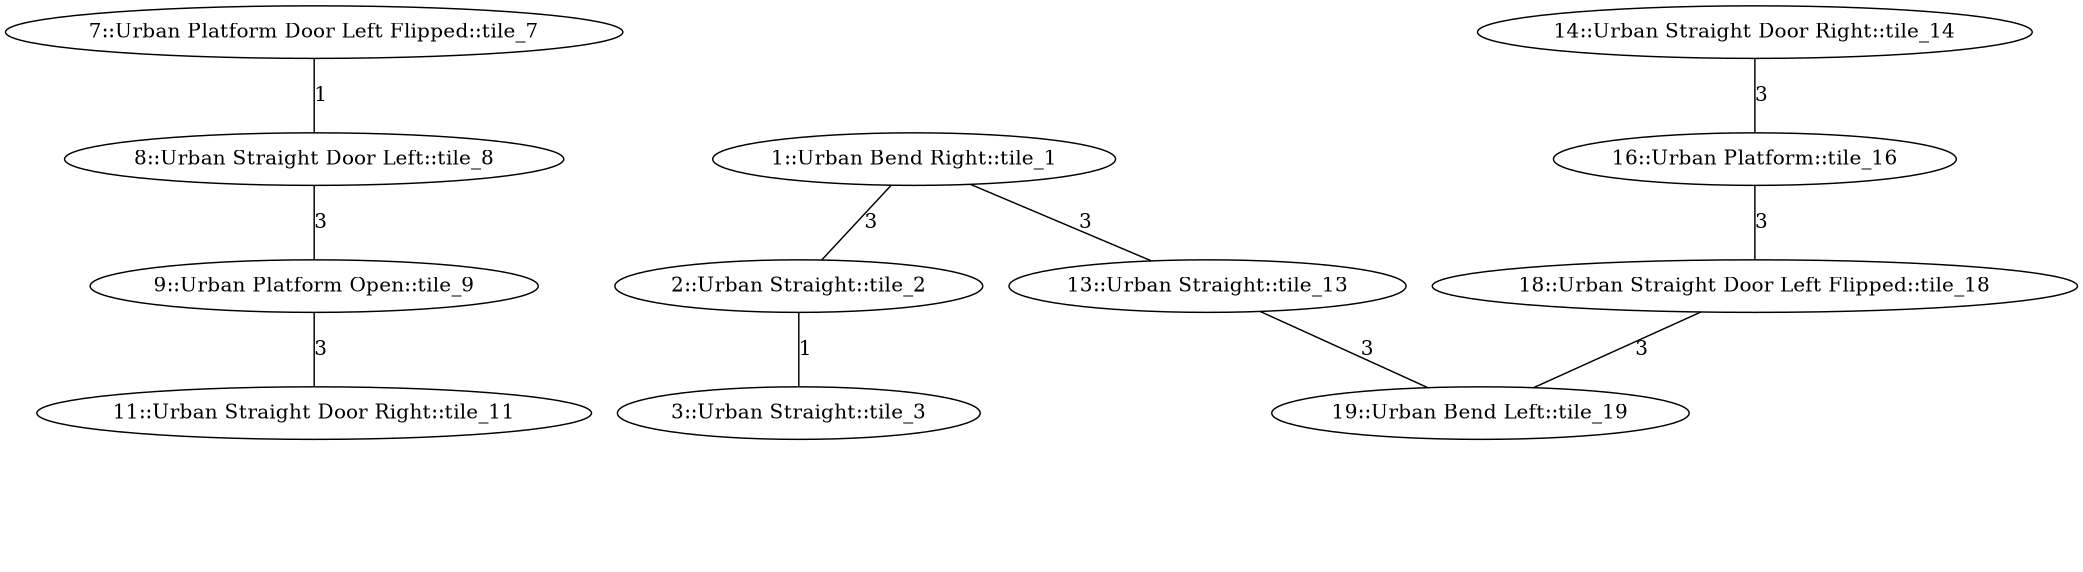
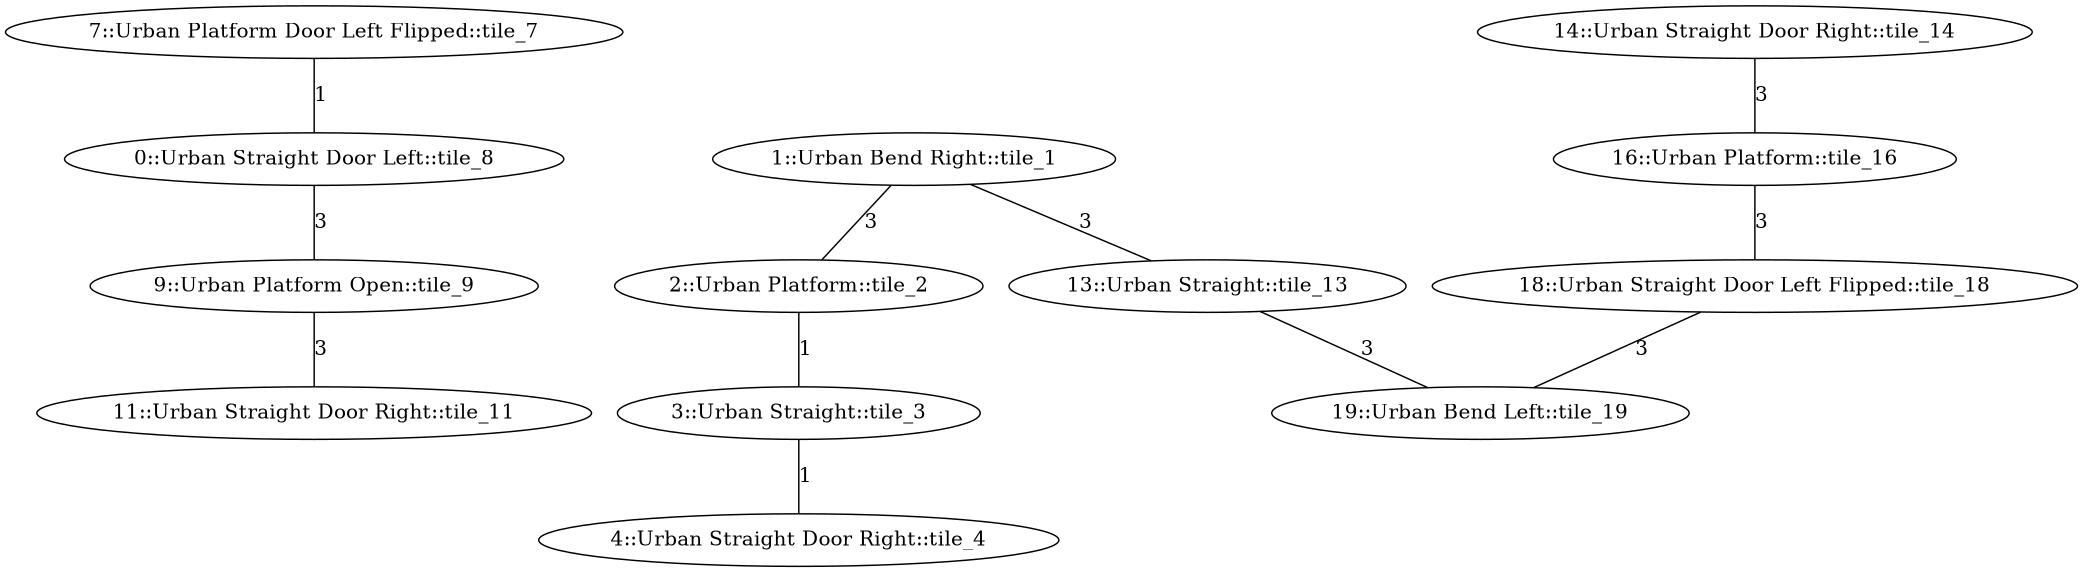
node "8::Urban Straight Door Left::tile_8": label "8::Urban Straight Door Left::tile_8" -> "0::Urban Straight Door Left::tile_8"
node "2::Urban Straight::tile_2": label "2::Urban Straight::tile_2" -> "2::Urban Platform::tile_2"
node "4::Urban Straight Door Right::tile_4": added
